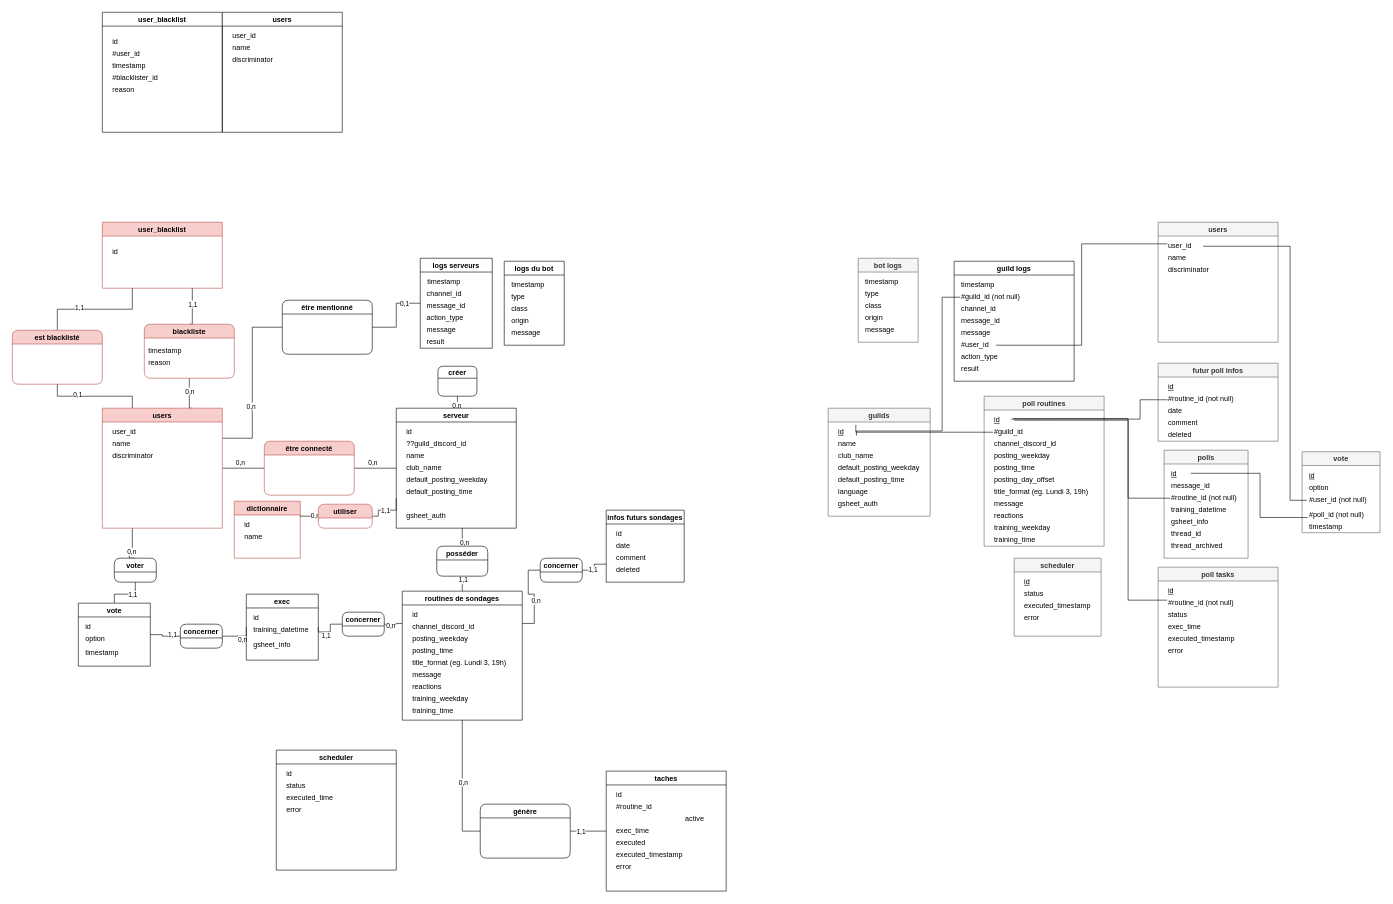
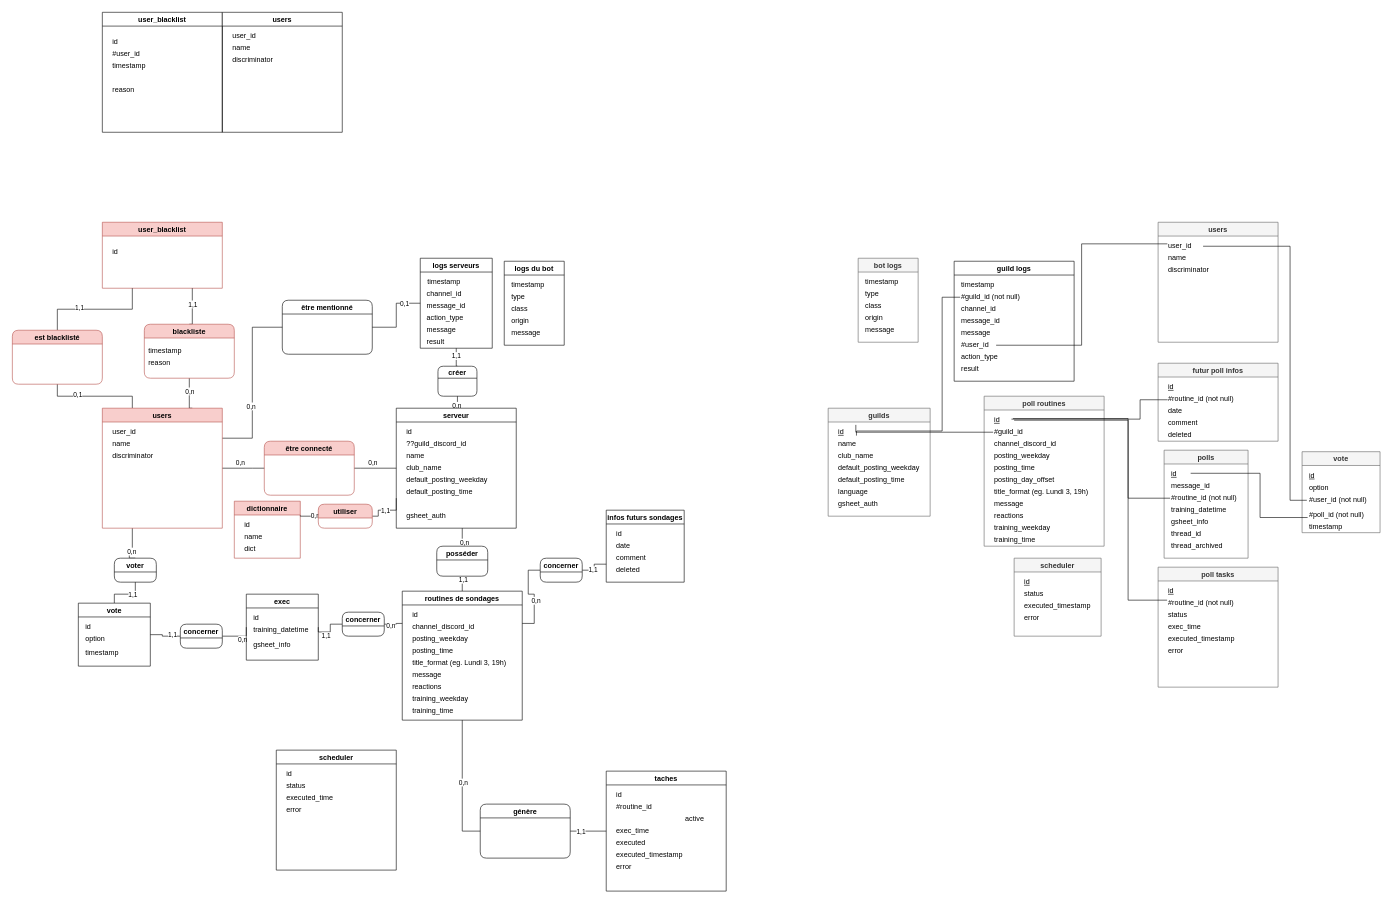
node "#blacklister_id": removed
edge "logs serveurs" -- "créer": added, label "1,1"
node "dict": added
